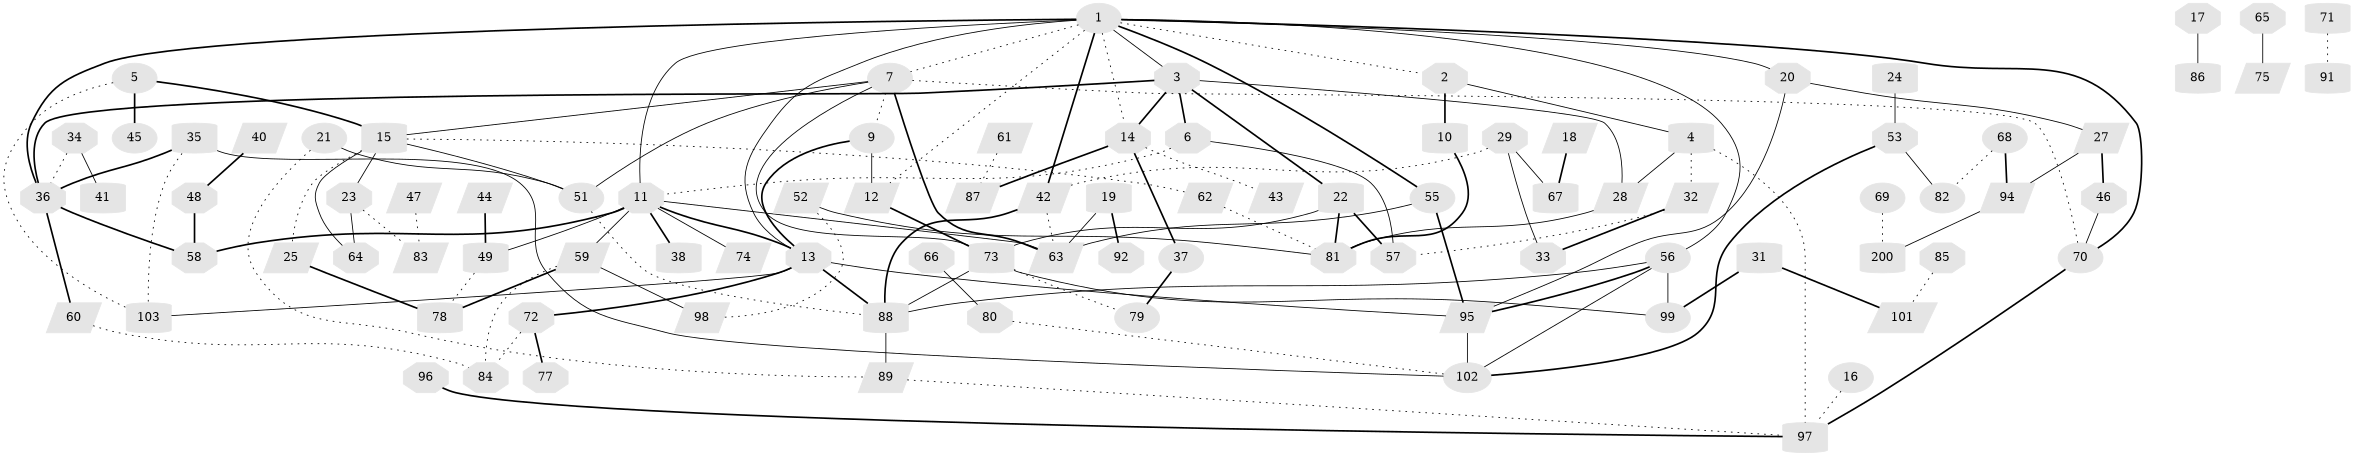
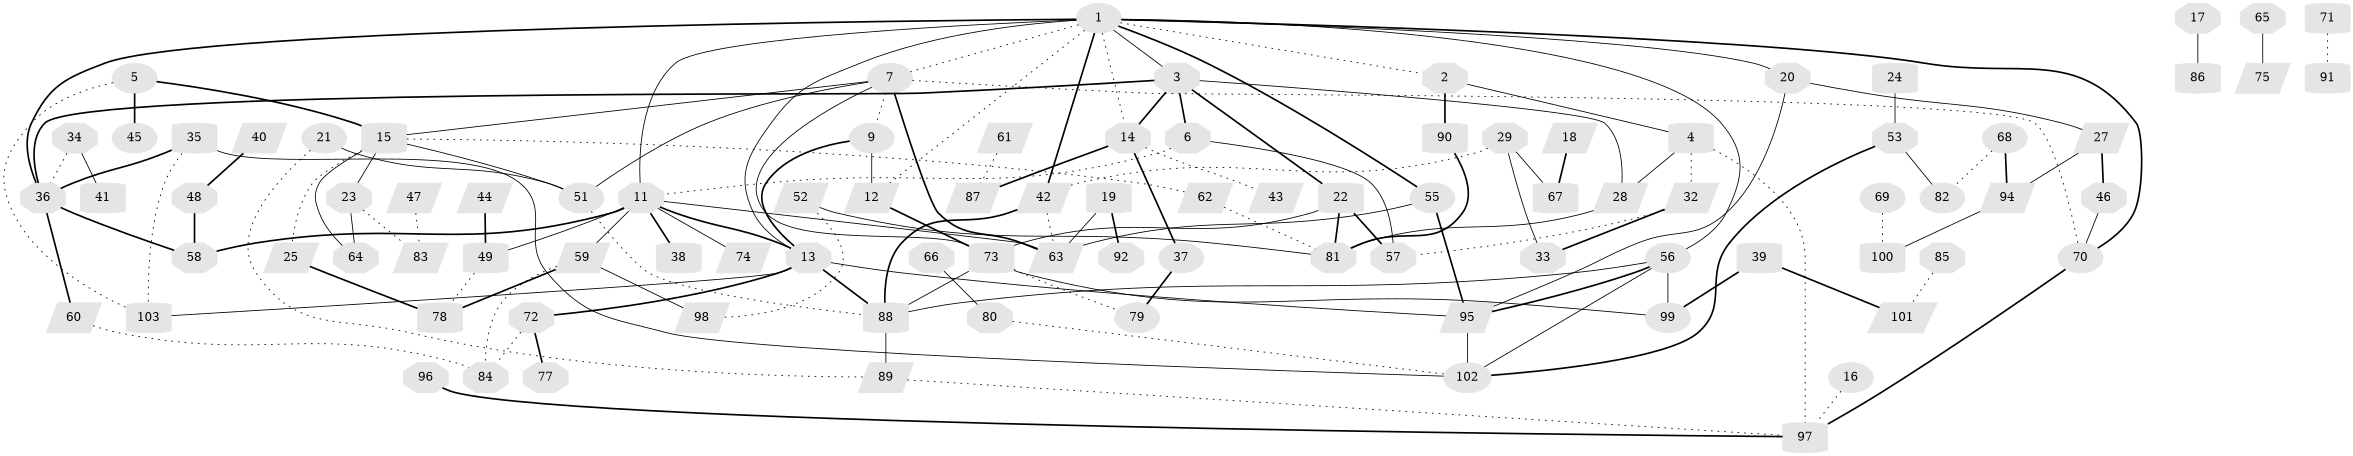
node "10": label "10" -> "90"
node "31": label "31" -> "39"
node "200": label "200" -> "100"
